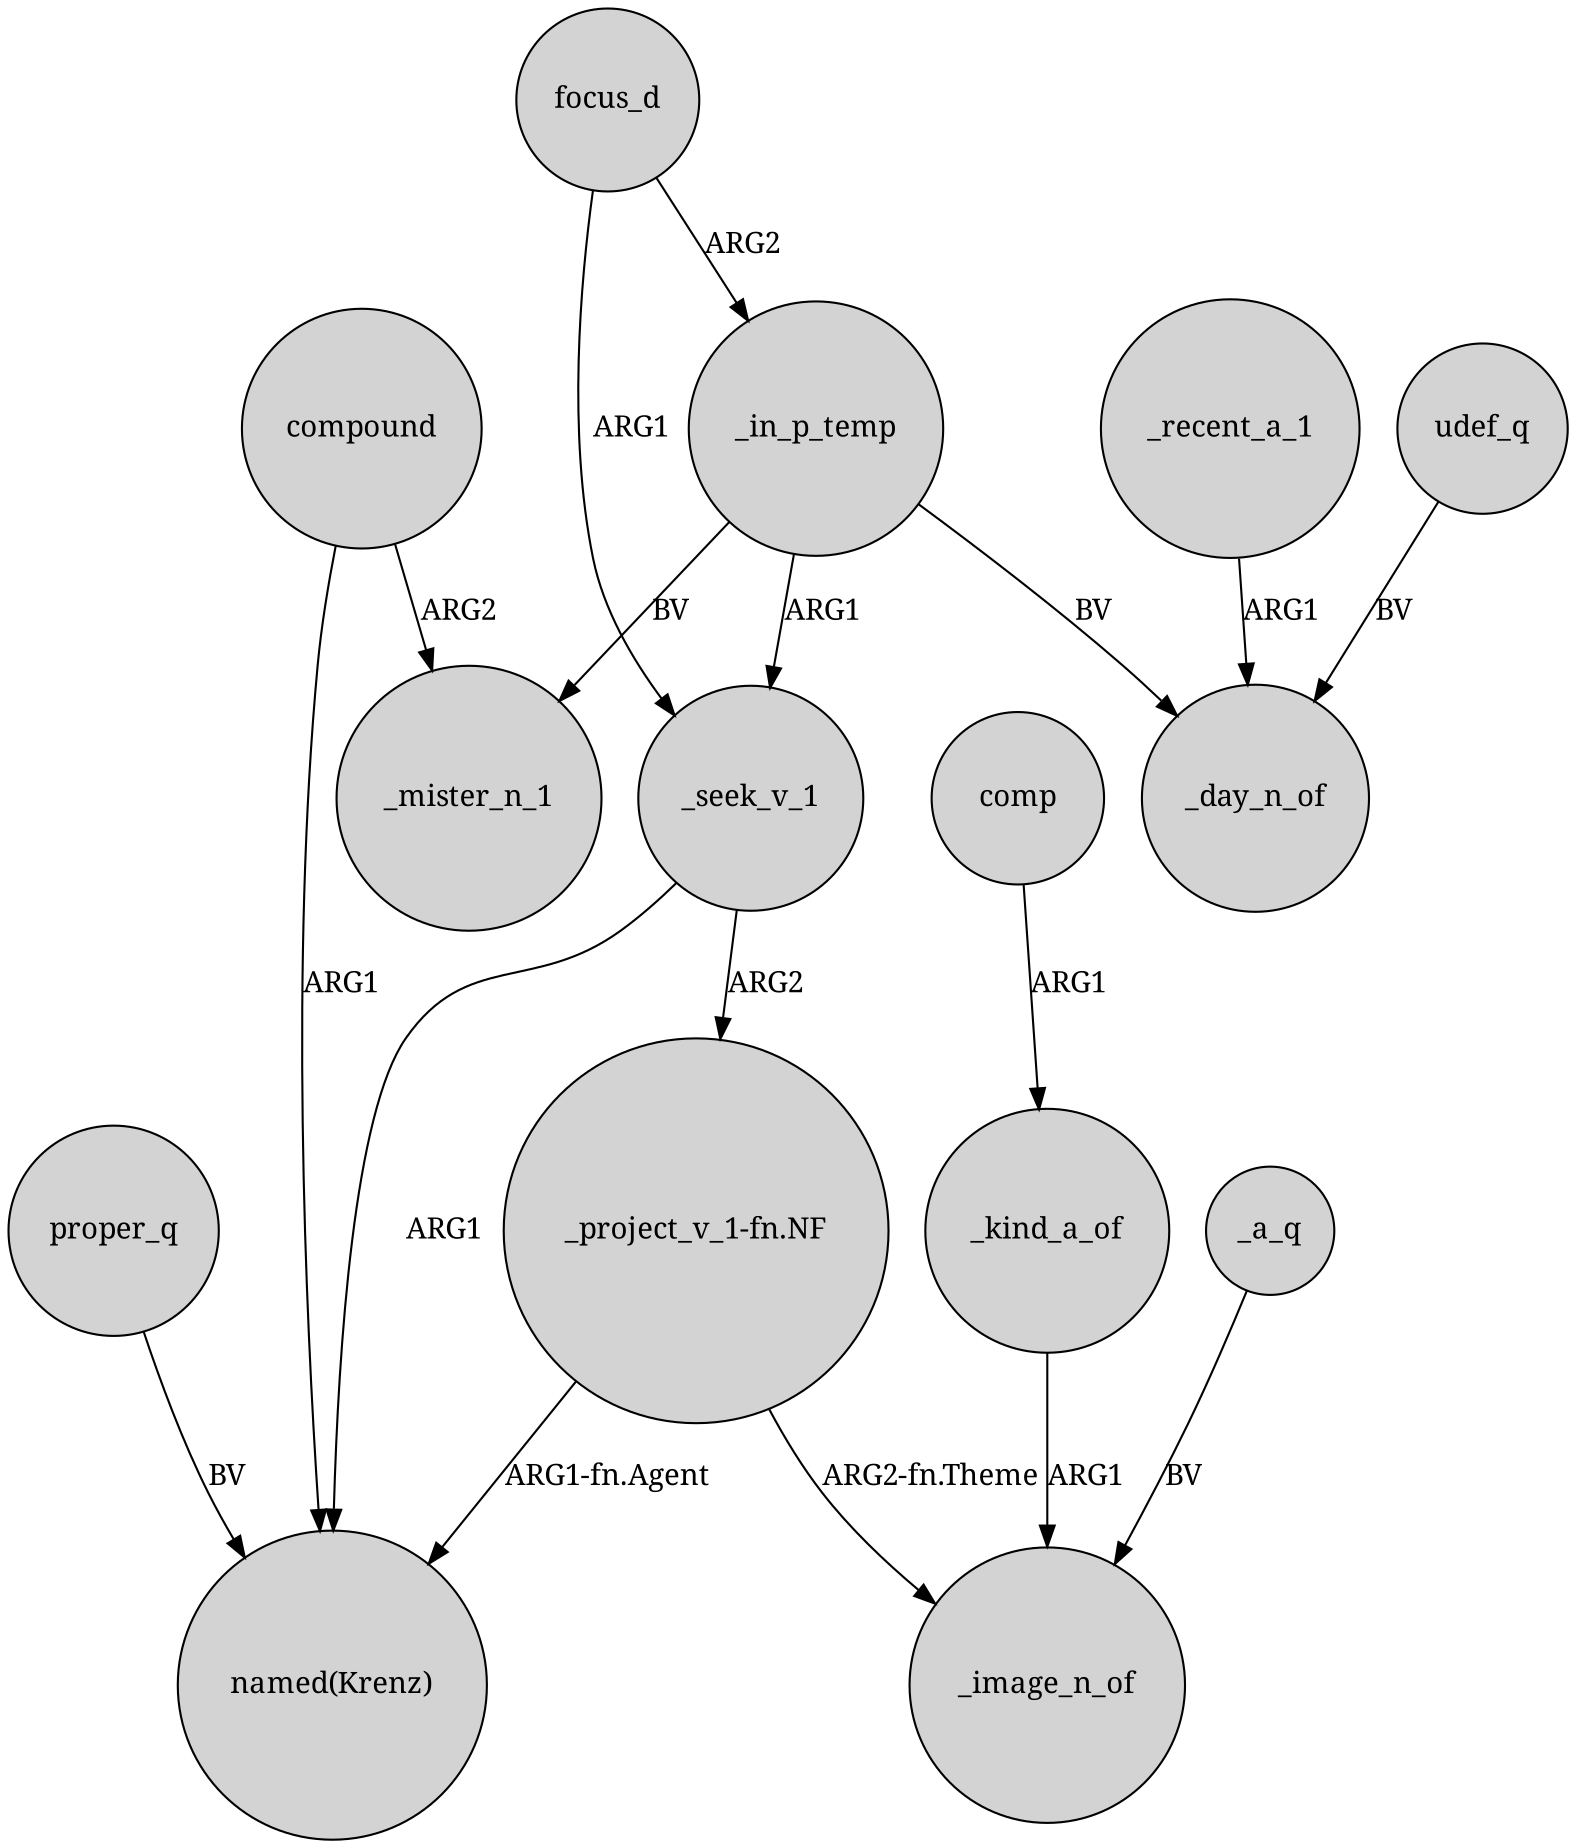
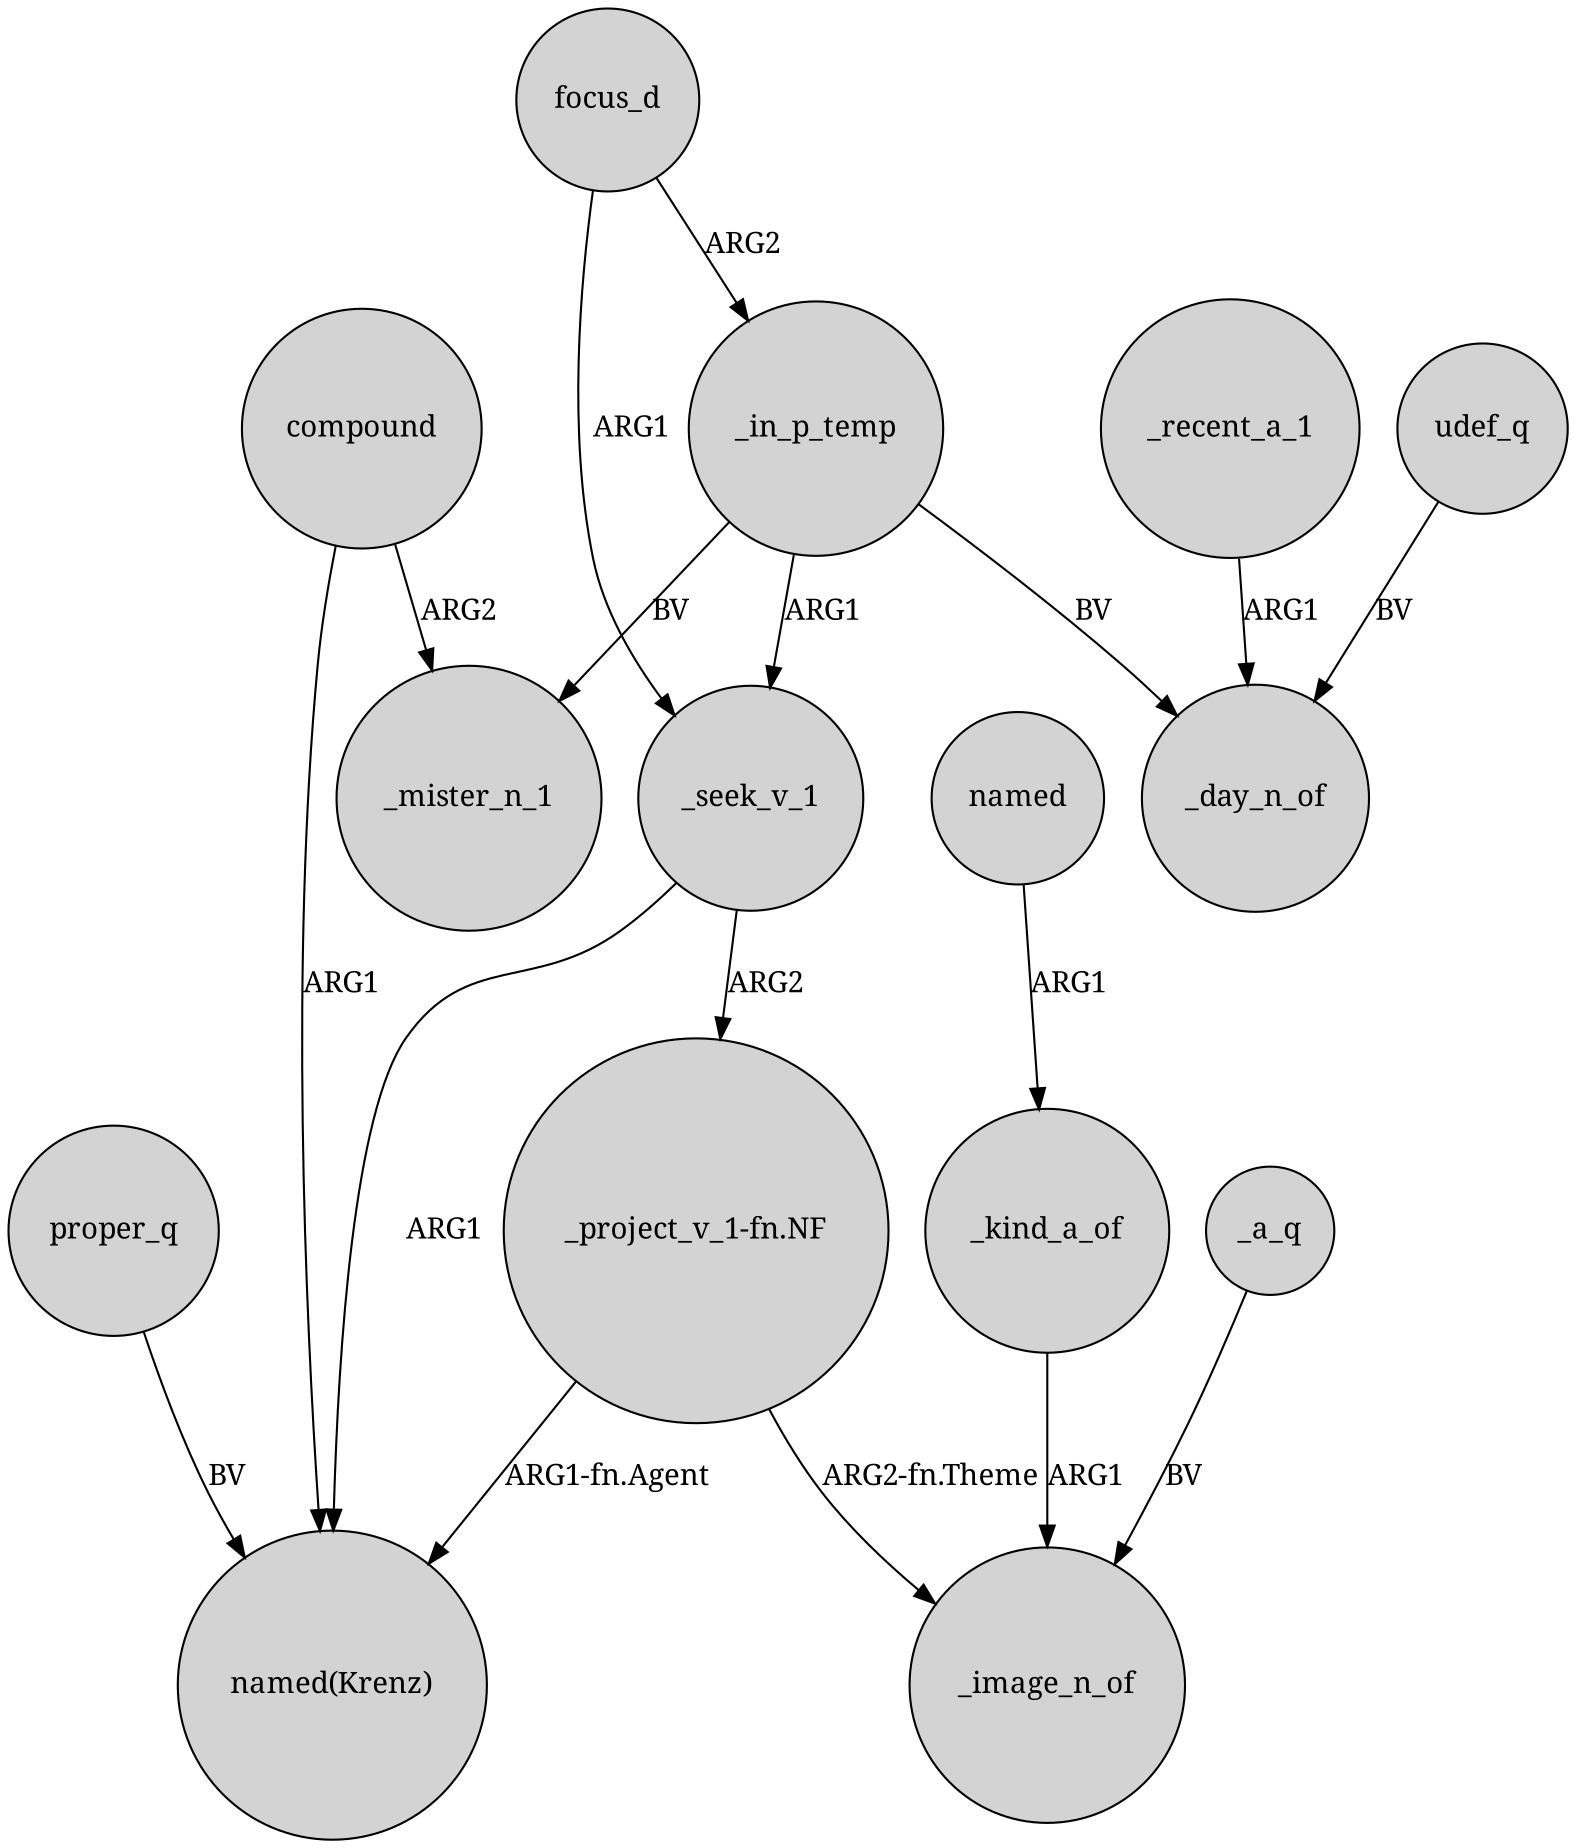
node "comp": label "comp" -> "named"
